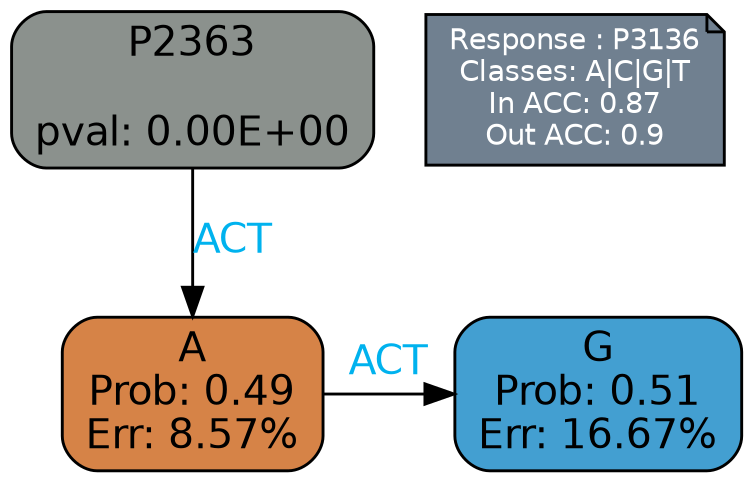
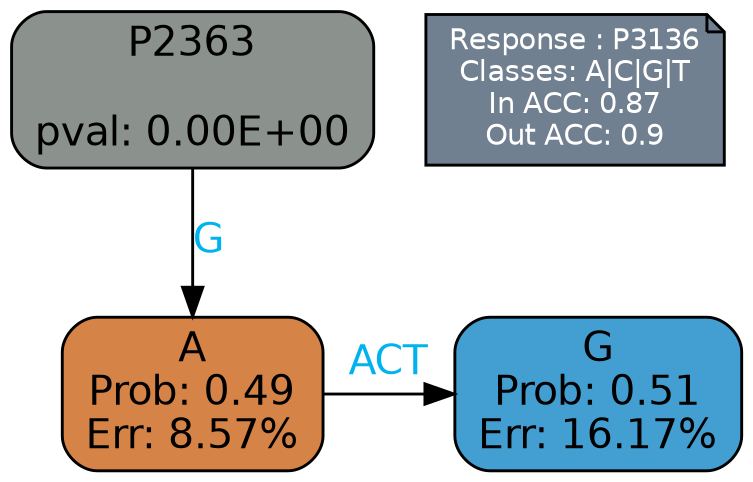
edge "P2363 pval: 0.00E+00" -> "A Prob: 0.49 Err: 8.57%": label "ACT" -> "G"
node "G Prob: 0.51 Err: 16.67%": label "G Prob: 0.51 Err: 16.67%" -> "G Prob: 0.51 Err: 16.17%"
